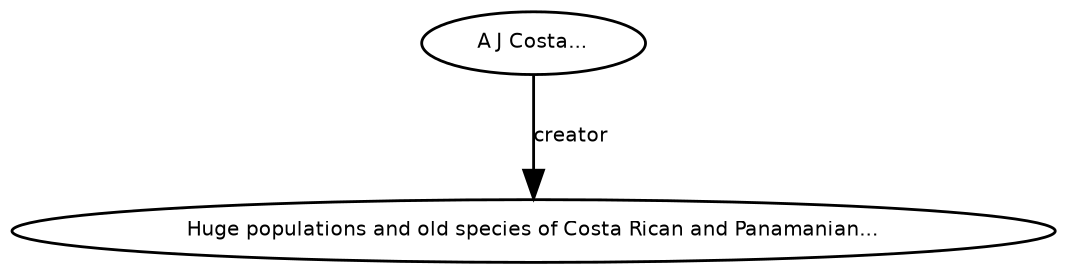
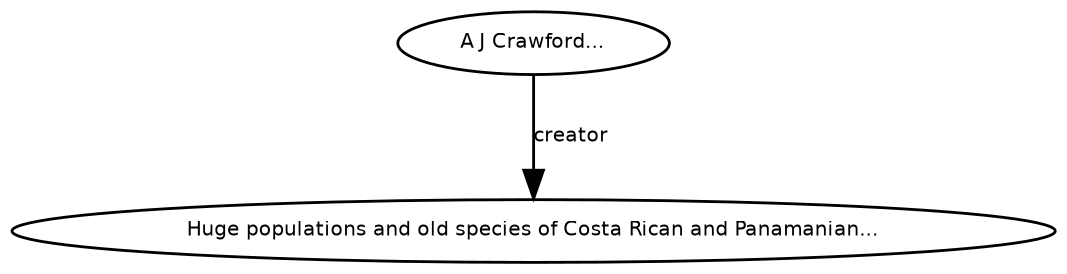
node "A J Costa...": label "A J Costa..." -> "A J Crawford..."
